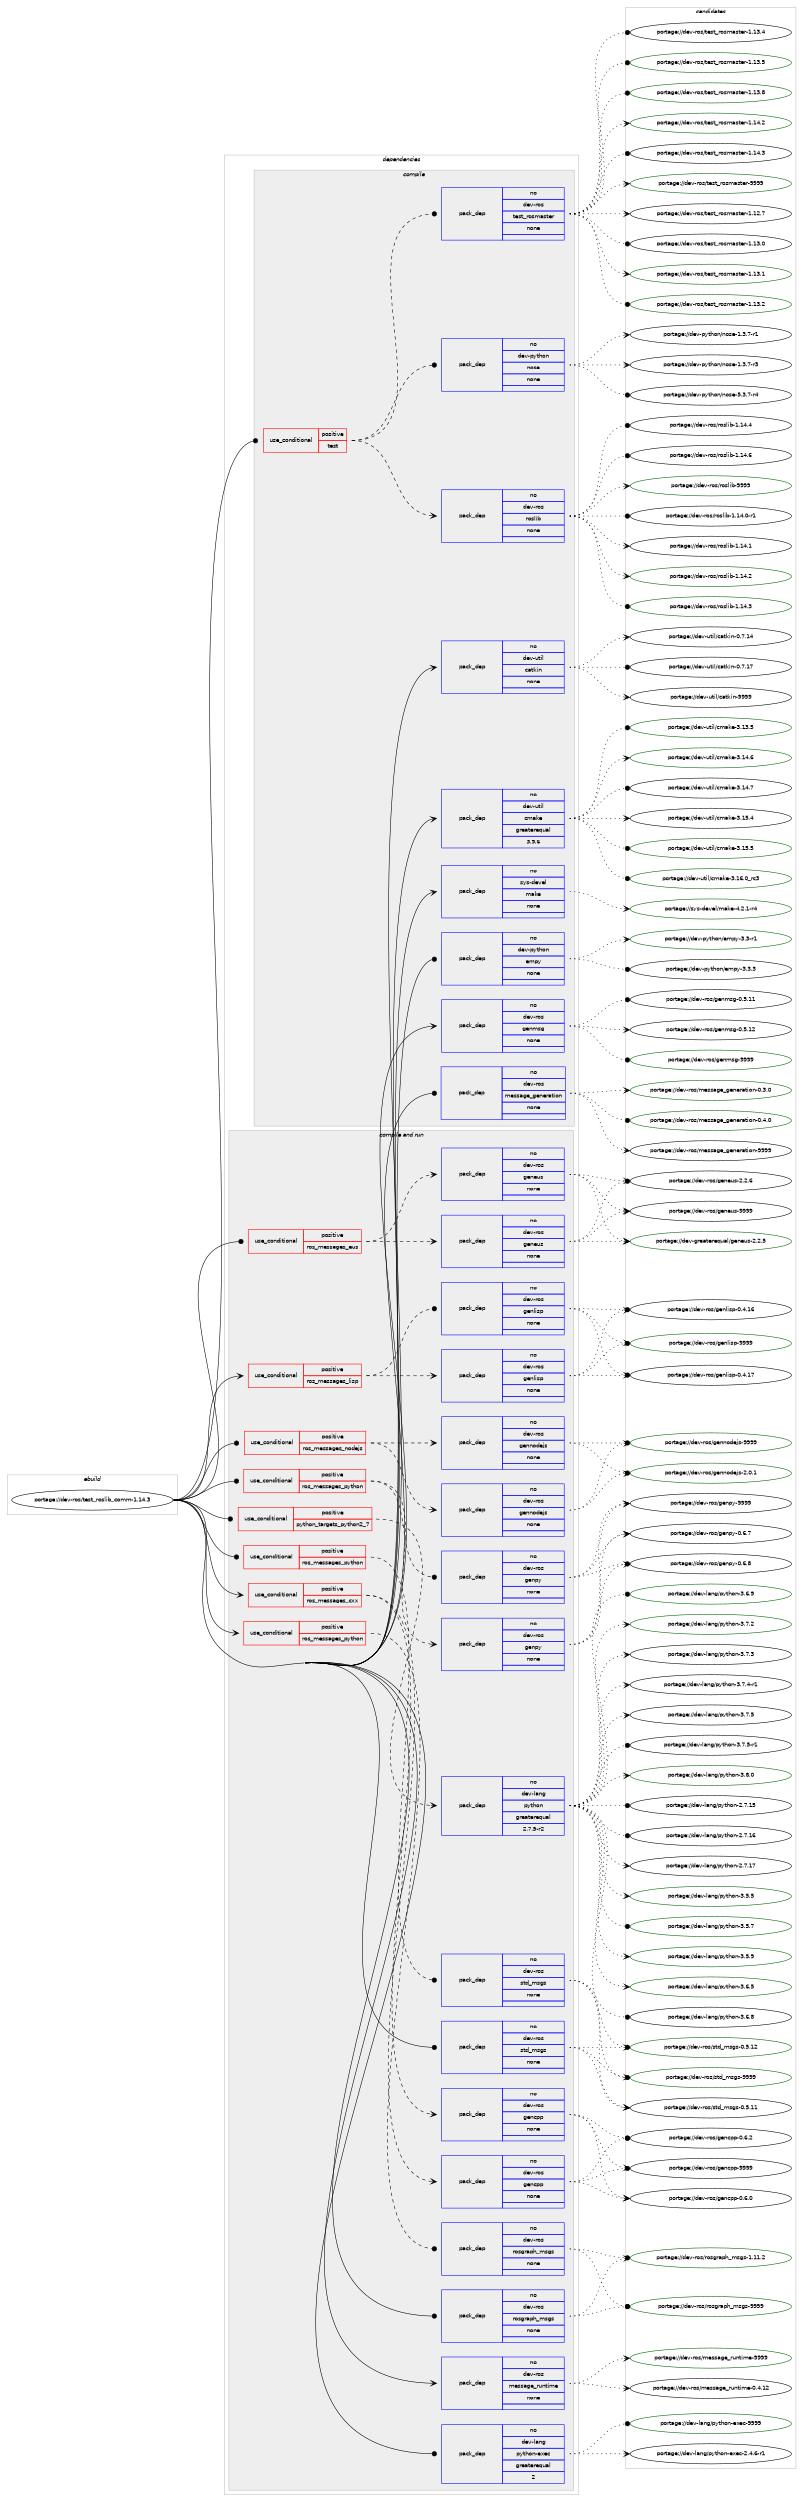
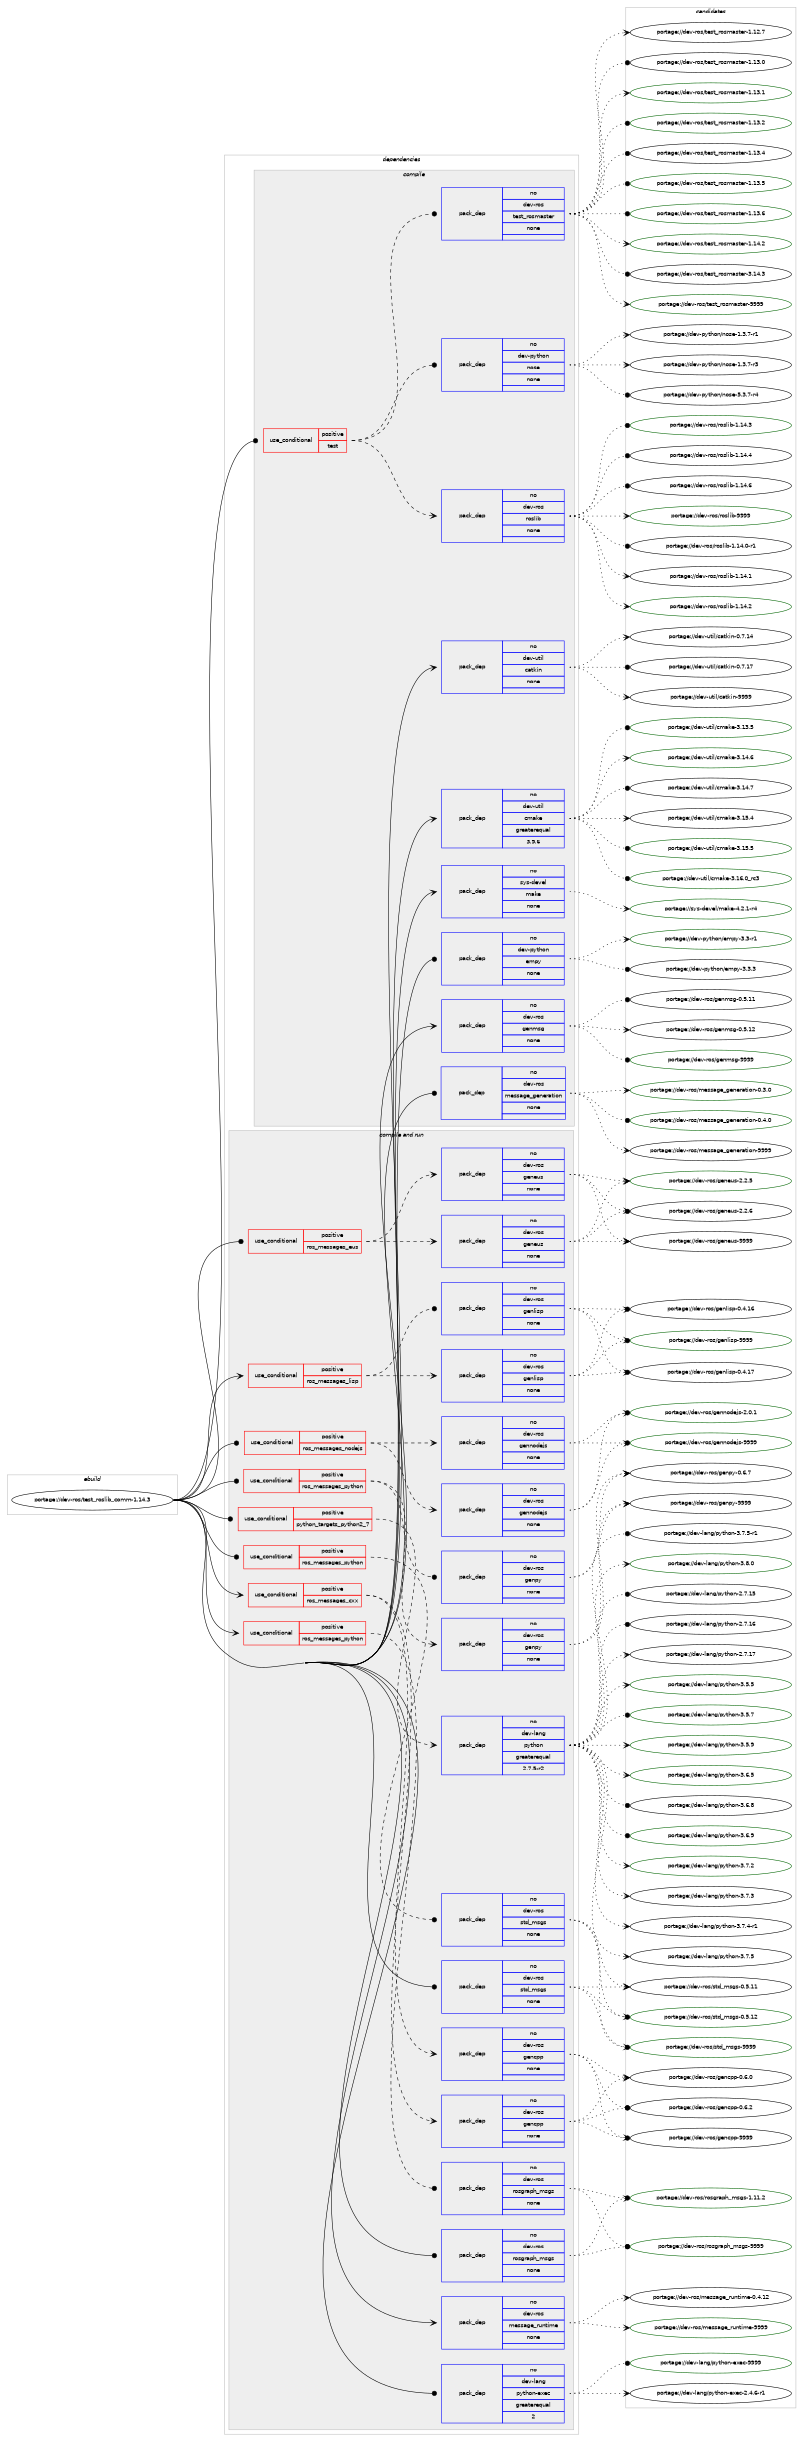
node "portage://dev-ros/test_rosmaster-1.13.8": label "portage://dev-ros/test_rosmaster-1.13.8" -> "portage://dev-ros/test_rosmaster-1.13.6"
node "portage://dev-ros/test_rosmaster-1.14.3": label "portage://dev-ros/test_rosmaster-1.14.3" -> "portage://dev-ros/test_rosmaster-3.14.3"
node "portage://dev-greaterequal/geneus-2.2.5": label "portage://dev-greaterequal/geneus-2.2.5" -> "portage://dev-ros/geneus-2.2.5"
node "portage://dev-ros/genpy-0.6.8": removed
